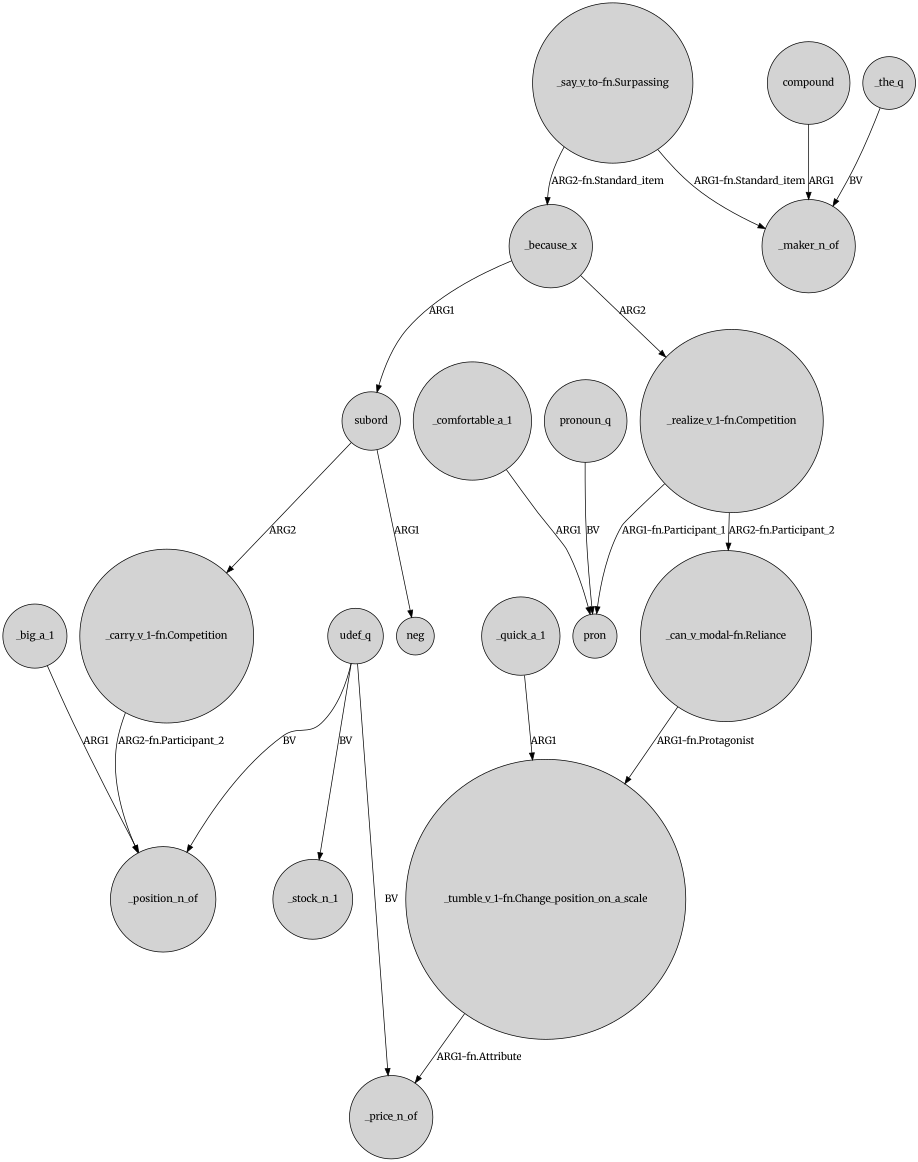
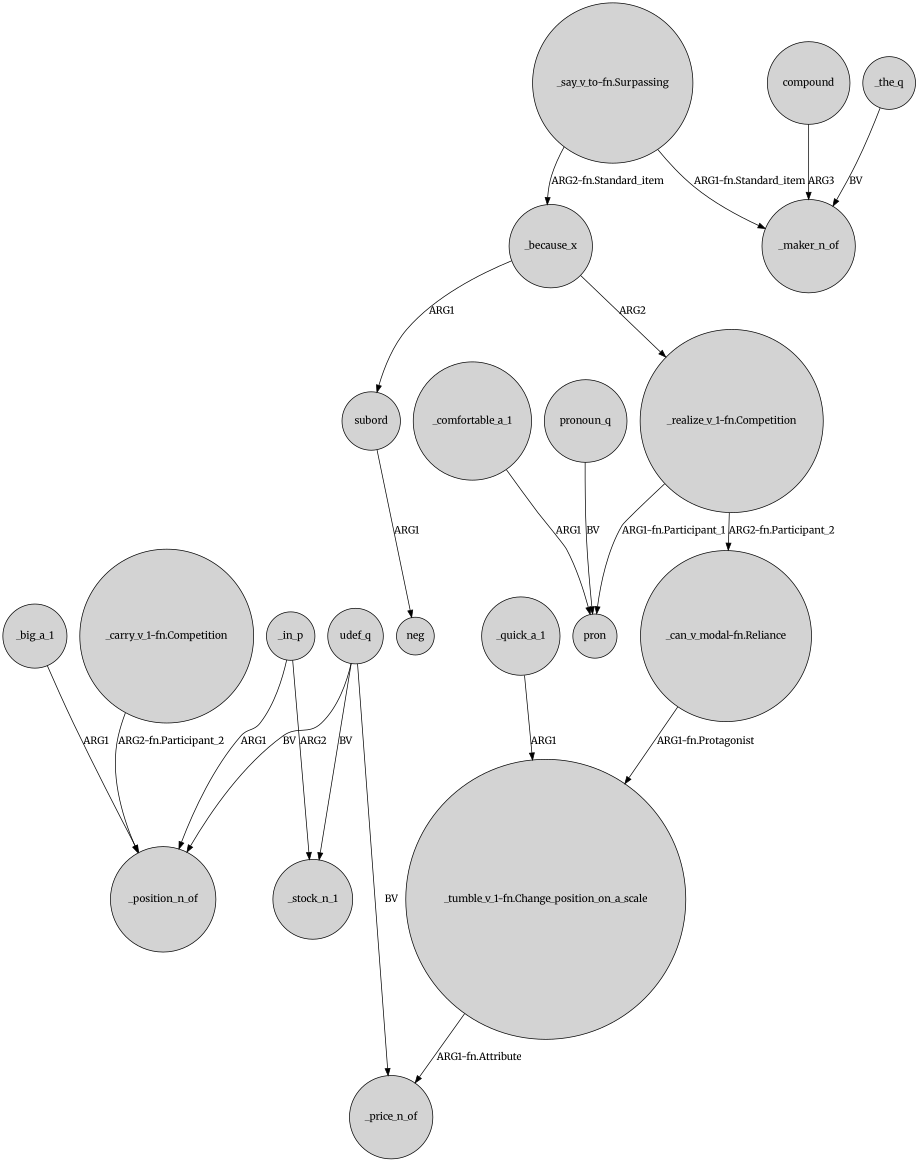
edge "compound" -> "_maker_n_of": label "ARG1" -> "ARG3"
edge "subord" -> "_carry_v_1-fn.Competition": removed, label "ARG2"
node "_in_p": added
